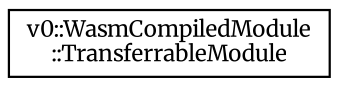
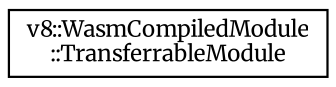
node "v0::WasmCompiledModule ::TransferrableModule": label "v0::WasmCompiledModule ::TransferrableModule" -> "v8::WasmCompiledModule ::TransferrableModule"
